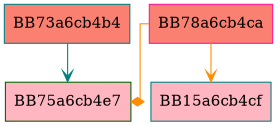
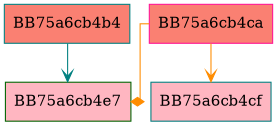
node "BB73a6cb4b4": label "BB73a6cb4b4" -> "BB75a6cb4b4"
node "BB78a6cb4ca": label "BB78a6cb4ca" -> "BB75a6cb4ca"
node "BB15a6cb4cf": label "BB15a6cb4cf" -> "BB75a6cb4cf"
